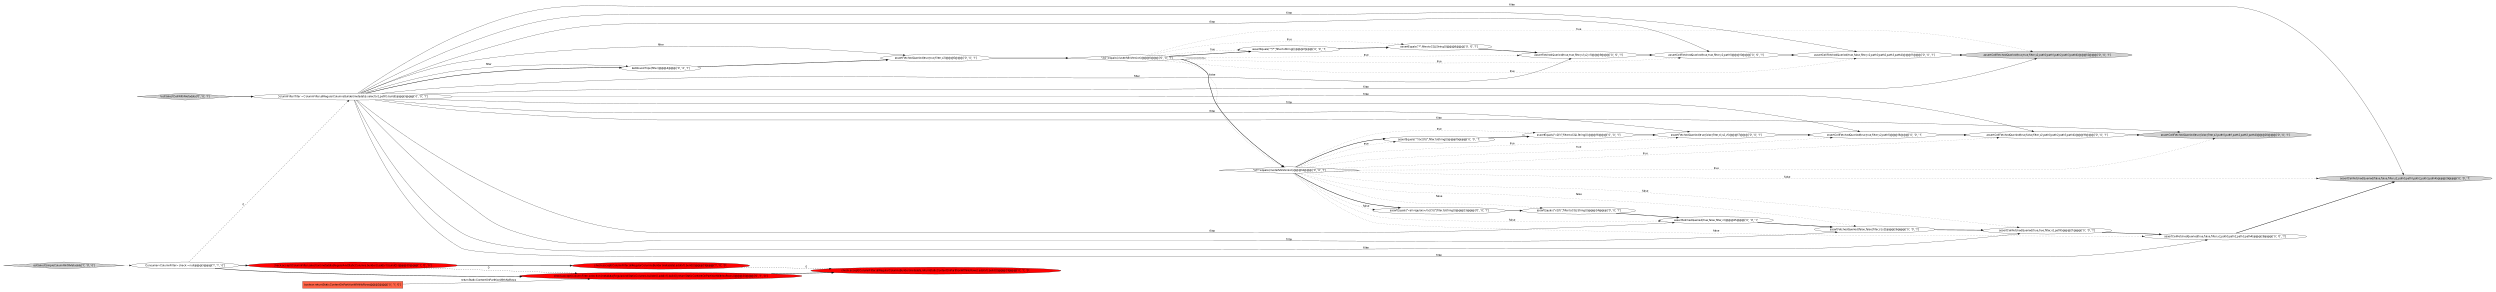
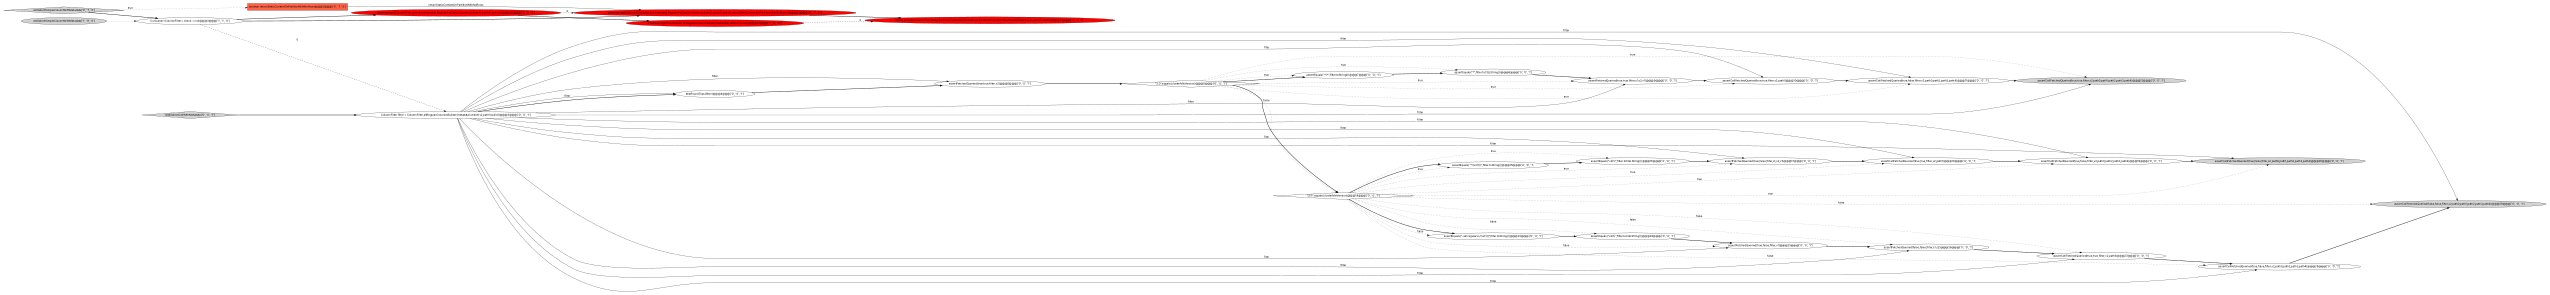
node "testSelectSimpleColumnWithMetadata['0', '1', '0']": added
node "testSelectSimpleColumnWithMetadata['1', '0', '0']": shape diamond -> ellipse
